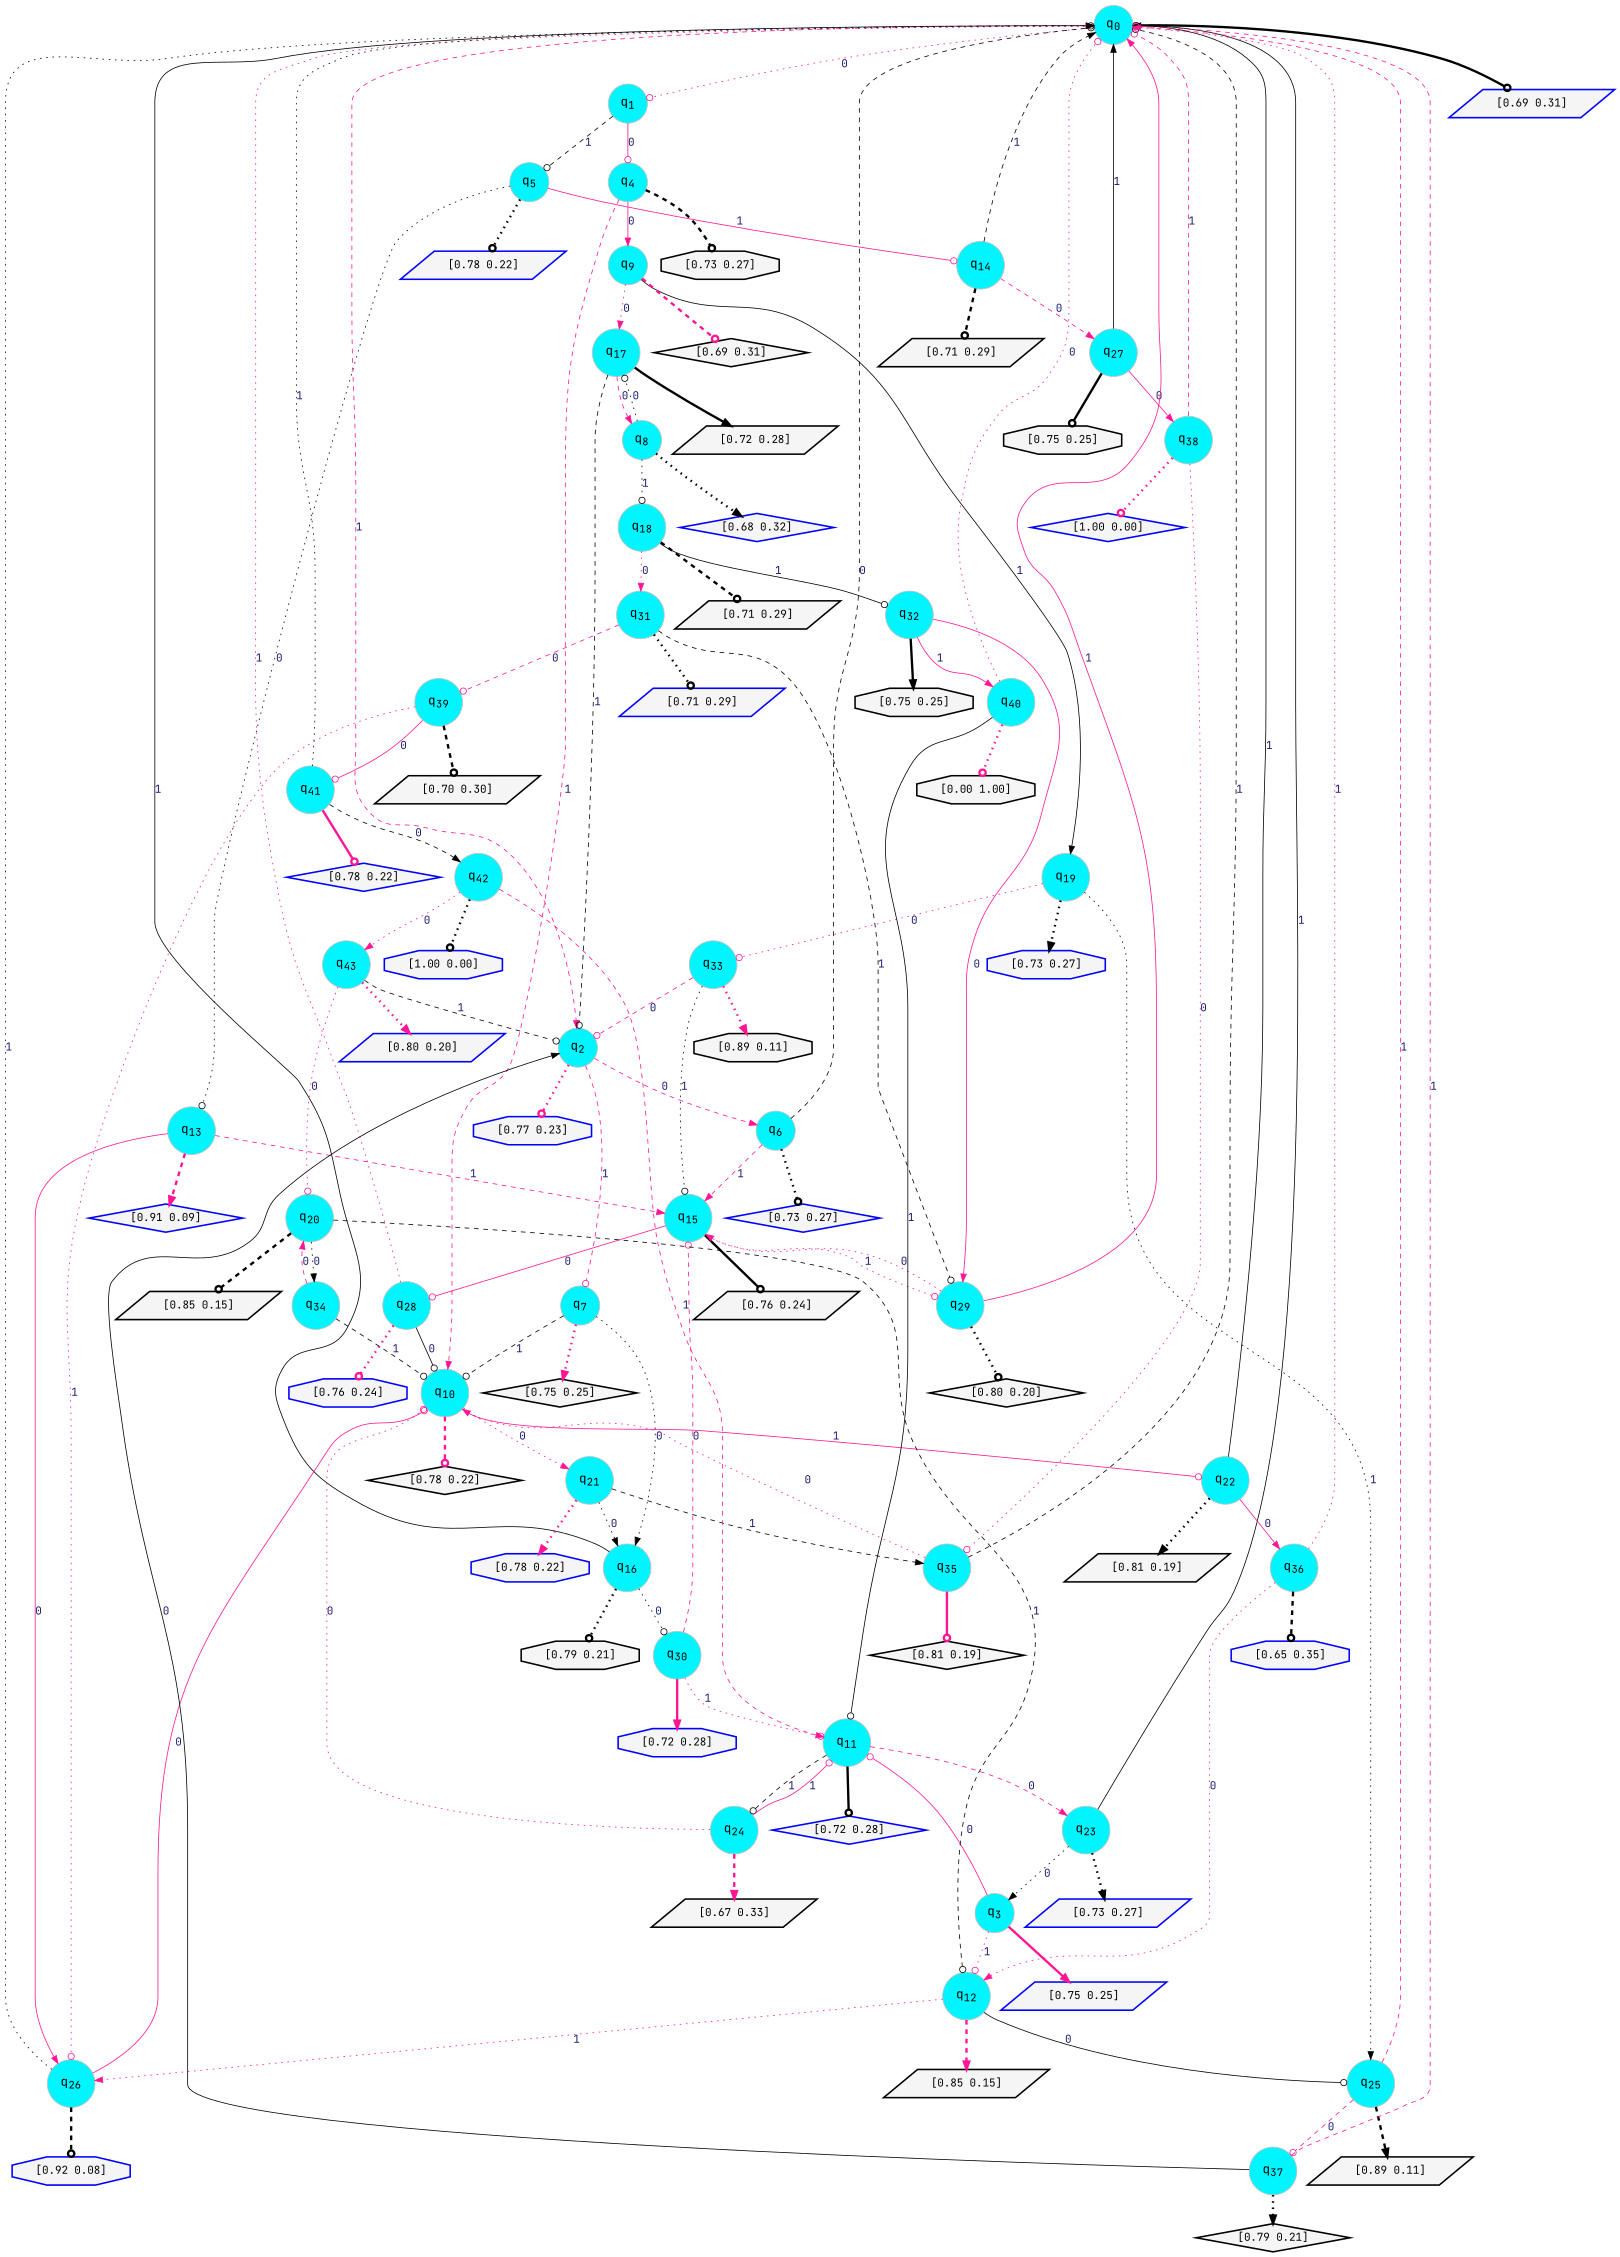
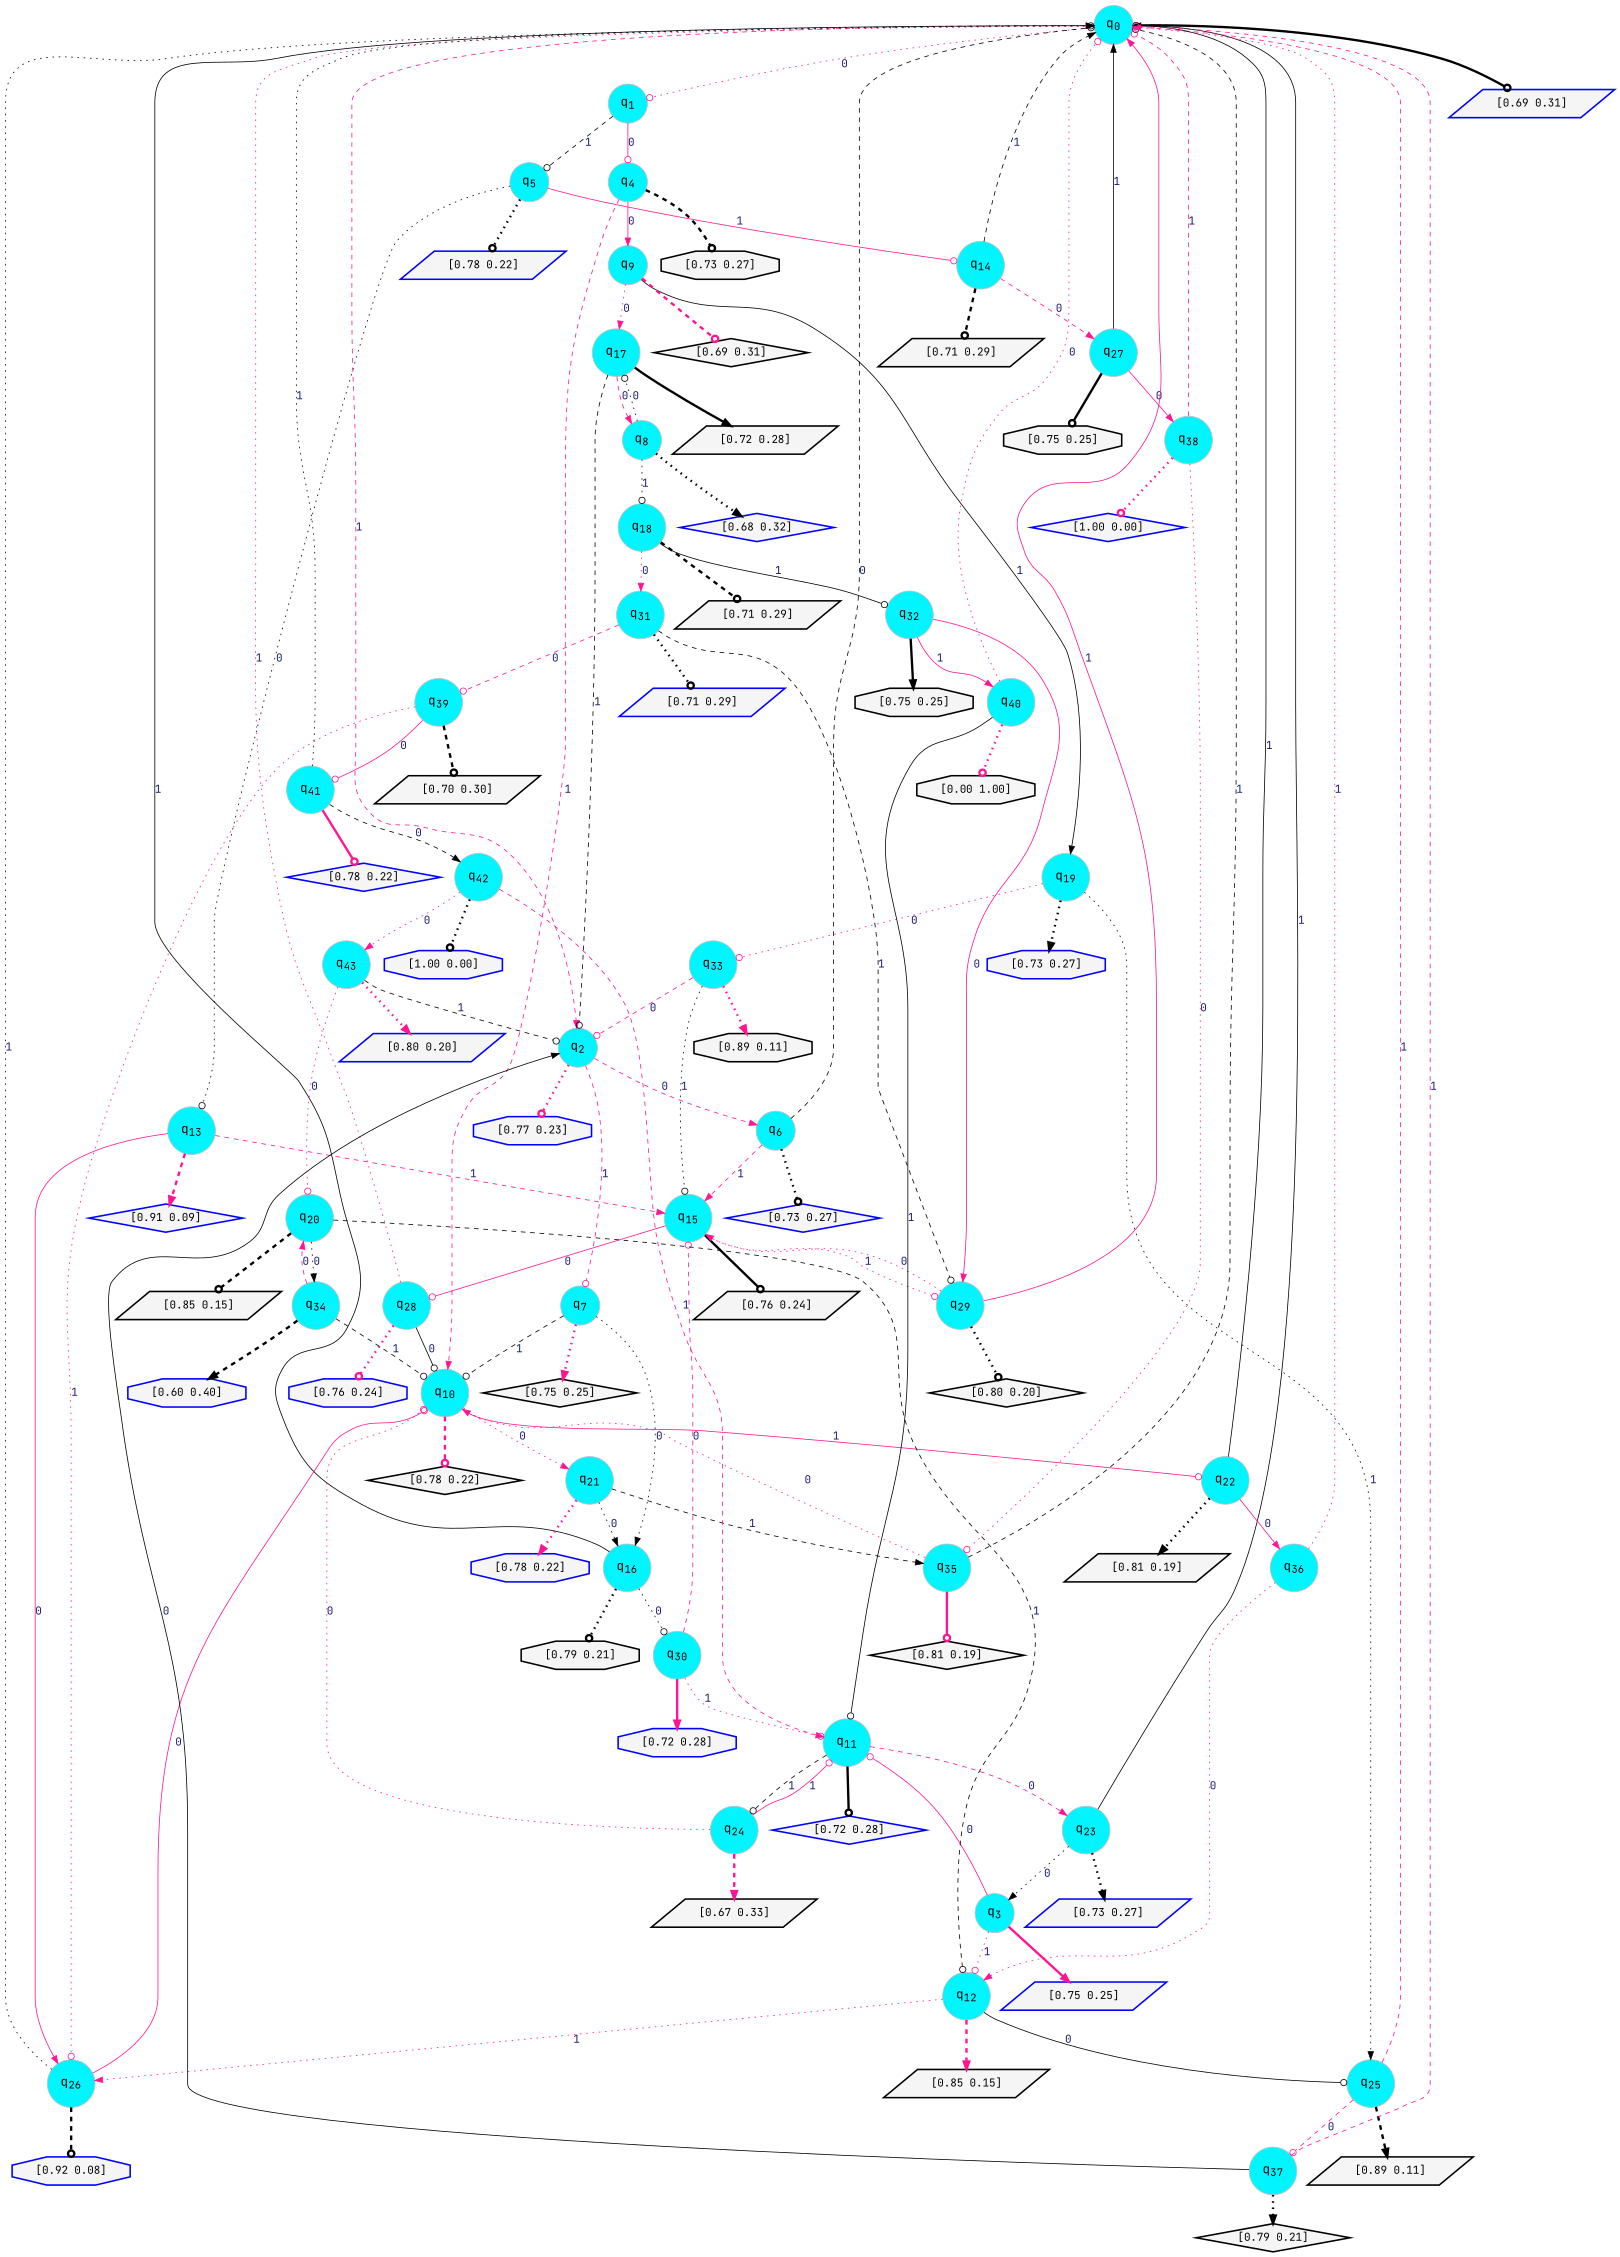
node "[0.60 0.40]": added
node "[0.65 0.35]": removed
